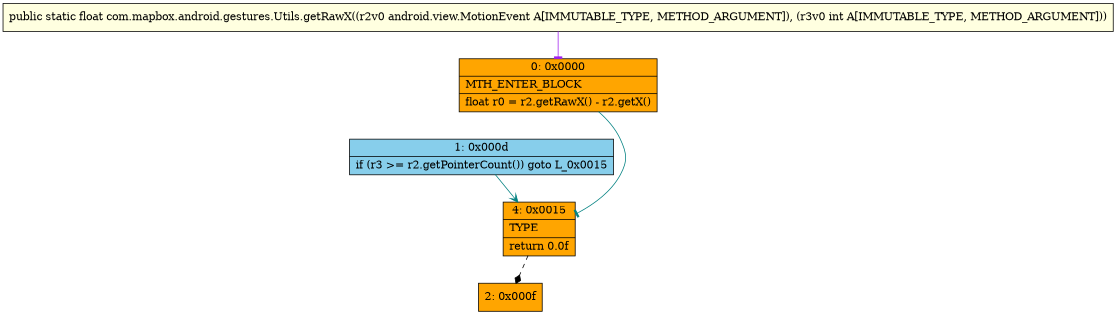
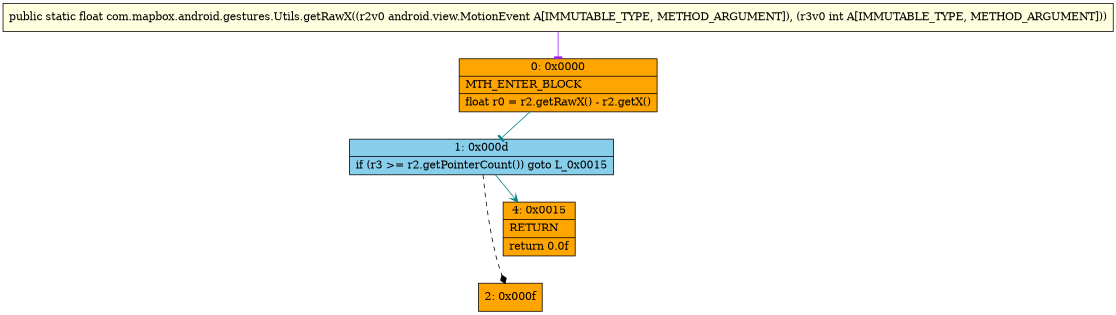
edge "0: 0x0000" -> "4: 0x0015": now "0: 0x0000" -> "1: 0x000d"
node "4: 0x0015": text "TYPE" -> "RETURN"
edge "4: 0x0015" -> "2: 0x000f": now "1: 0x000d" -> "2: 0x000f"
